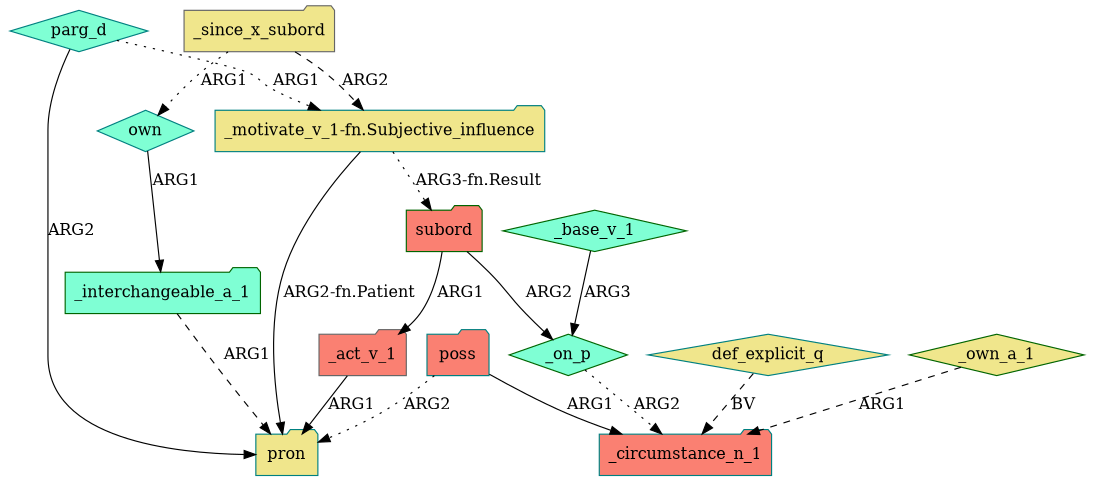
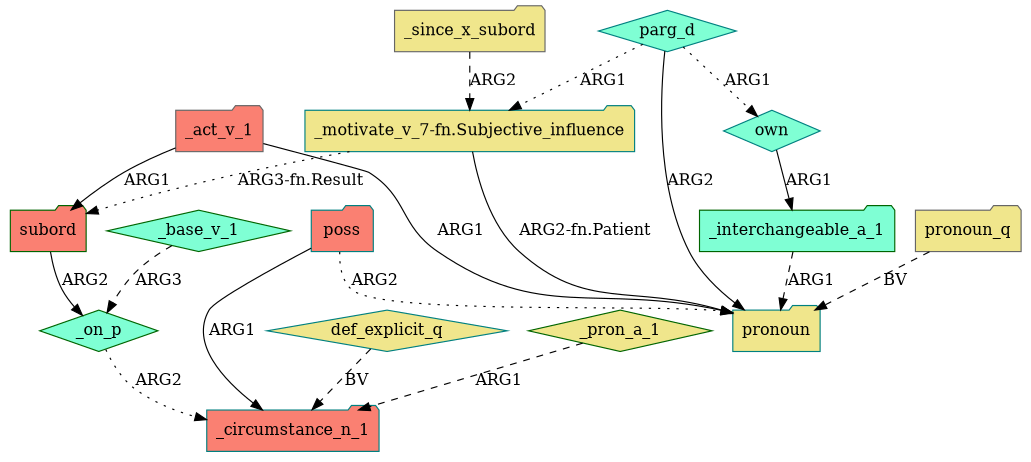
edge "_since_x_subord" -> "own": now "parg_d" -> "own"
node "_motivate_v_1-fn.Subjective_influence": label "_motivate_v_1-fn.Subjective_influence" -> "_motivate_v_7-fn.Subjective_influence"
node "pronoun_q": added
edge "_base_v_1" -> "_on_p": style solid -> dashed
edge "subord" -> "_act_v_1": reversed
node "_own_a_1": label "_own_a_1" -> "_pron_a_1"
node "pron": label "pron" -> "pronoun"
